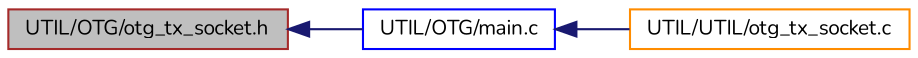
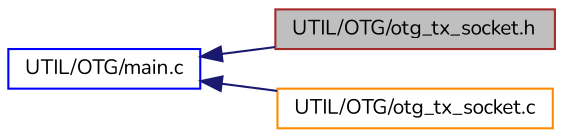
edge "UTIL/OTG/main.c" -> "UTIL/OTG/otg_tx_socket.h": reversed
node "UTIL/UTIL/otg_tx_socket.c": label "UTIL/UTIL/otg_tx_socket.c" -> "UTIL/OTG/otg_tx_socket.c"
